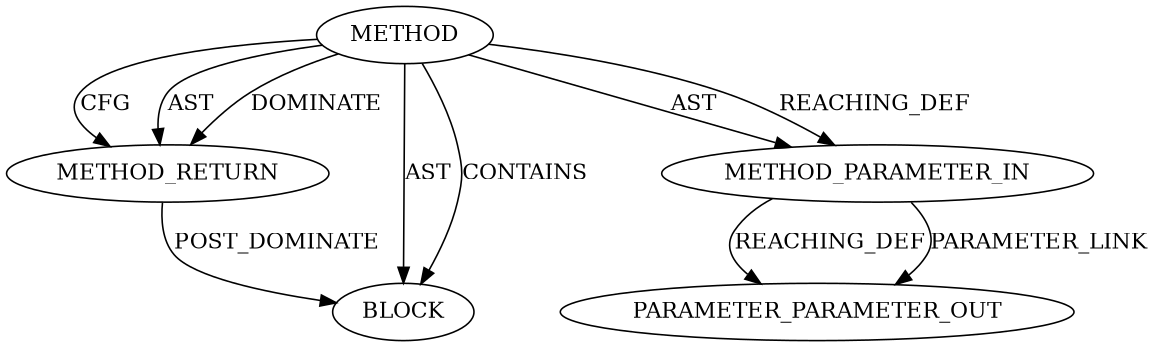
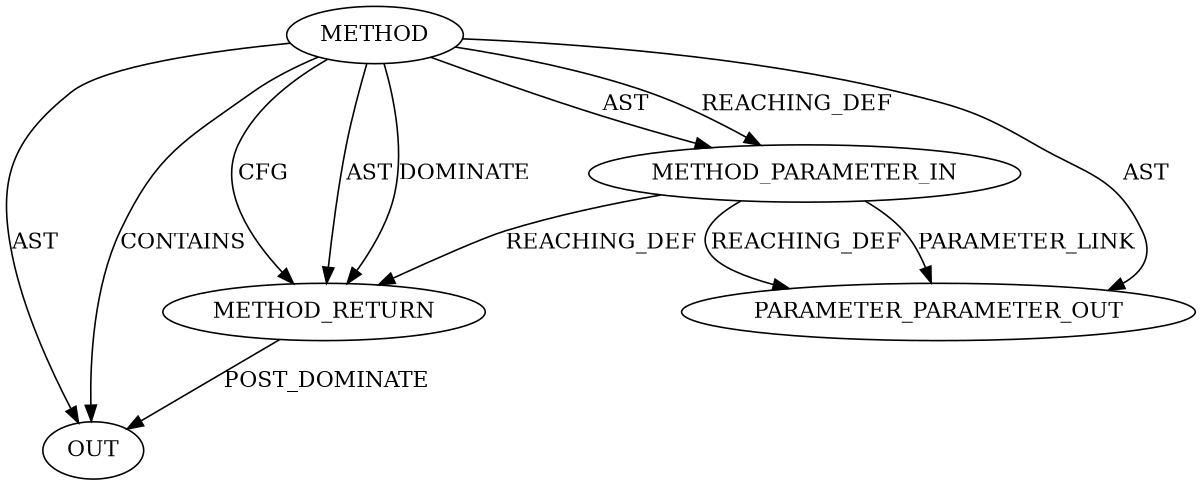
edge "METHOD" -> "PARAMETER_PARAMETER_OUT": added, label "AST"
edge "METHOD_PARAMETER_IN" -> "METHOD_RETURN": added, label "REACHING_DEF"
node "BLOCK": label "BLOCK" -> "OUT"
